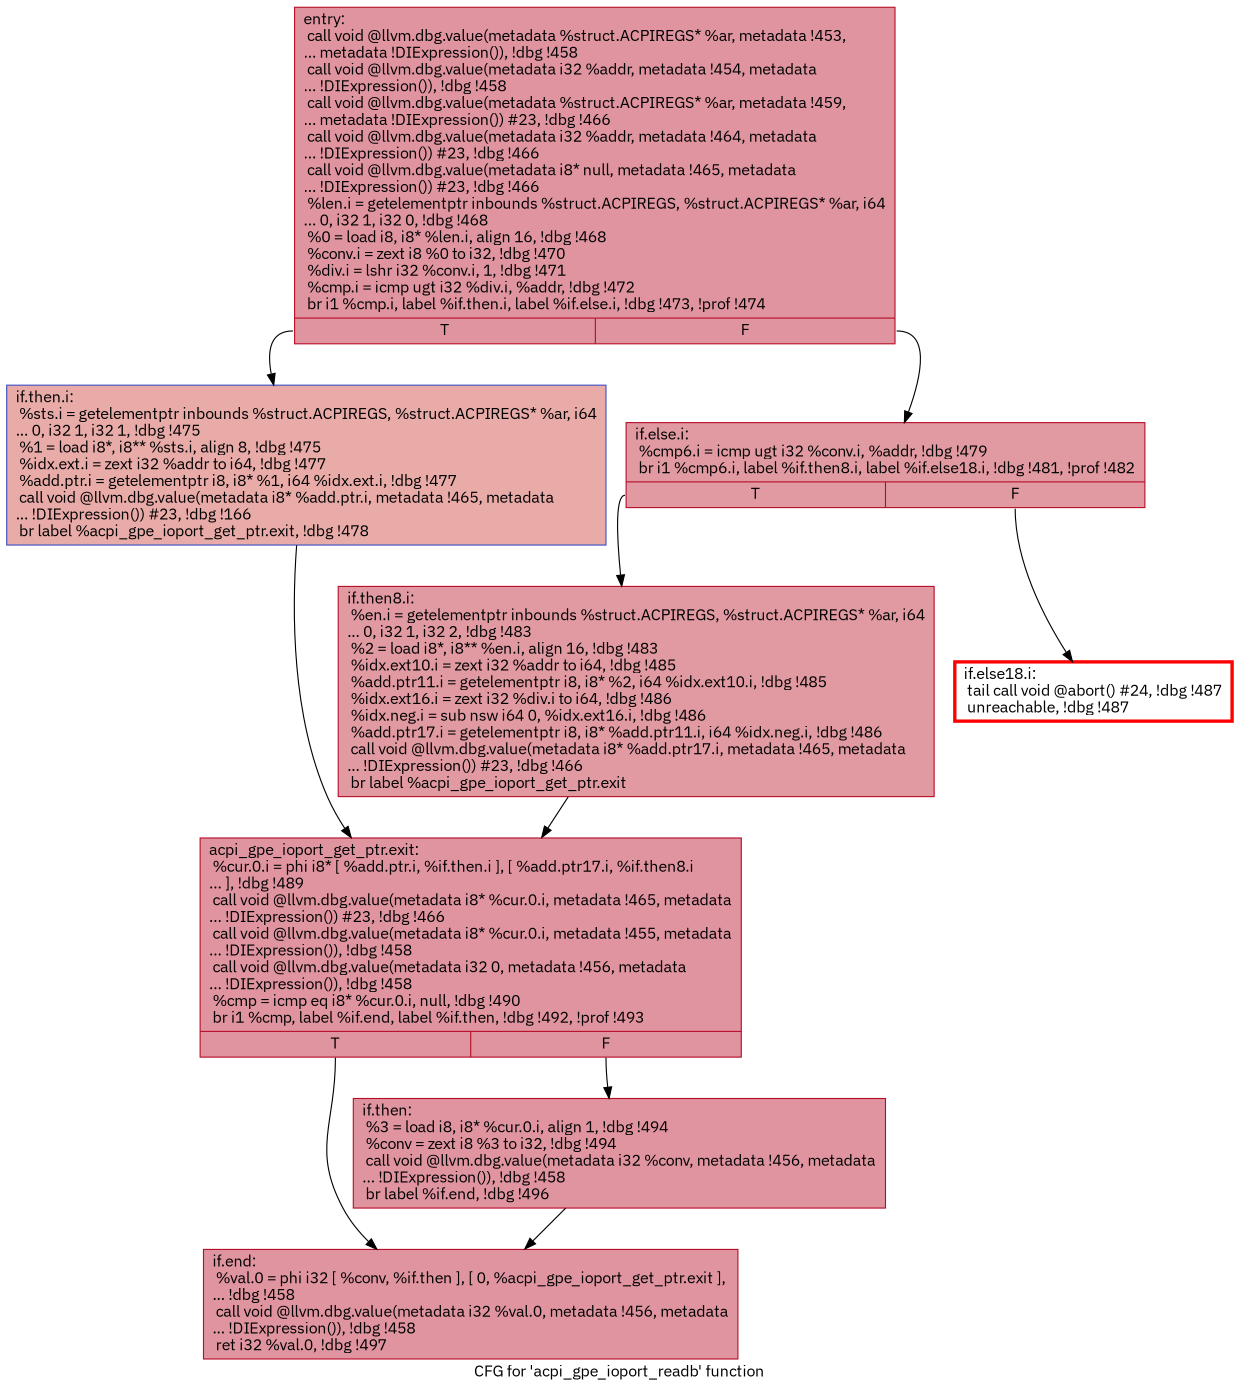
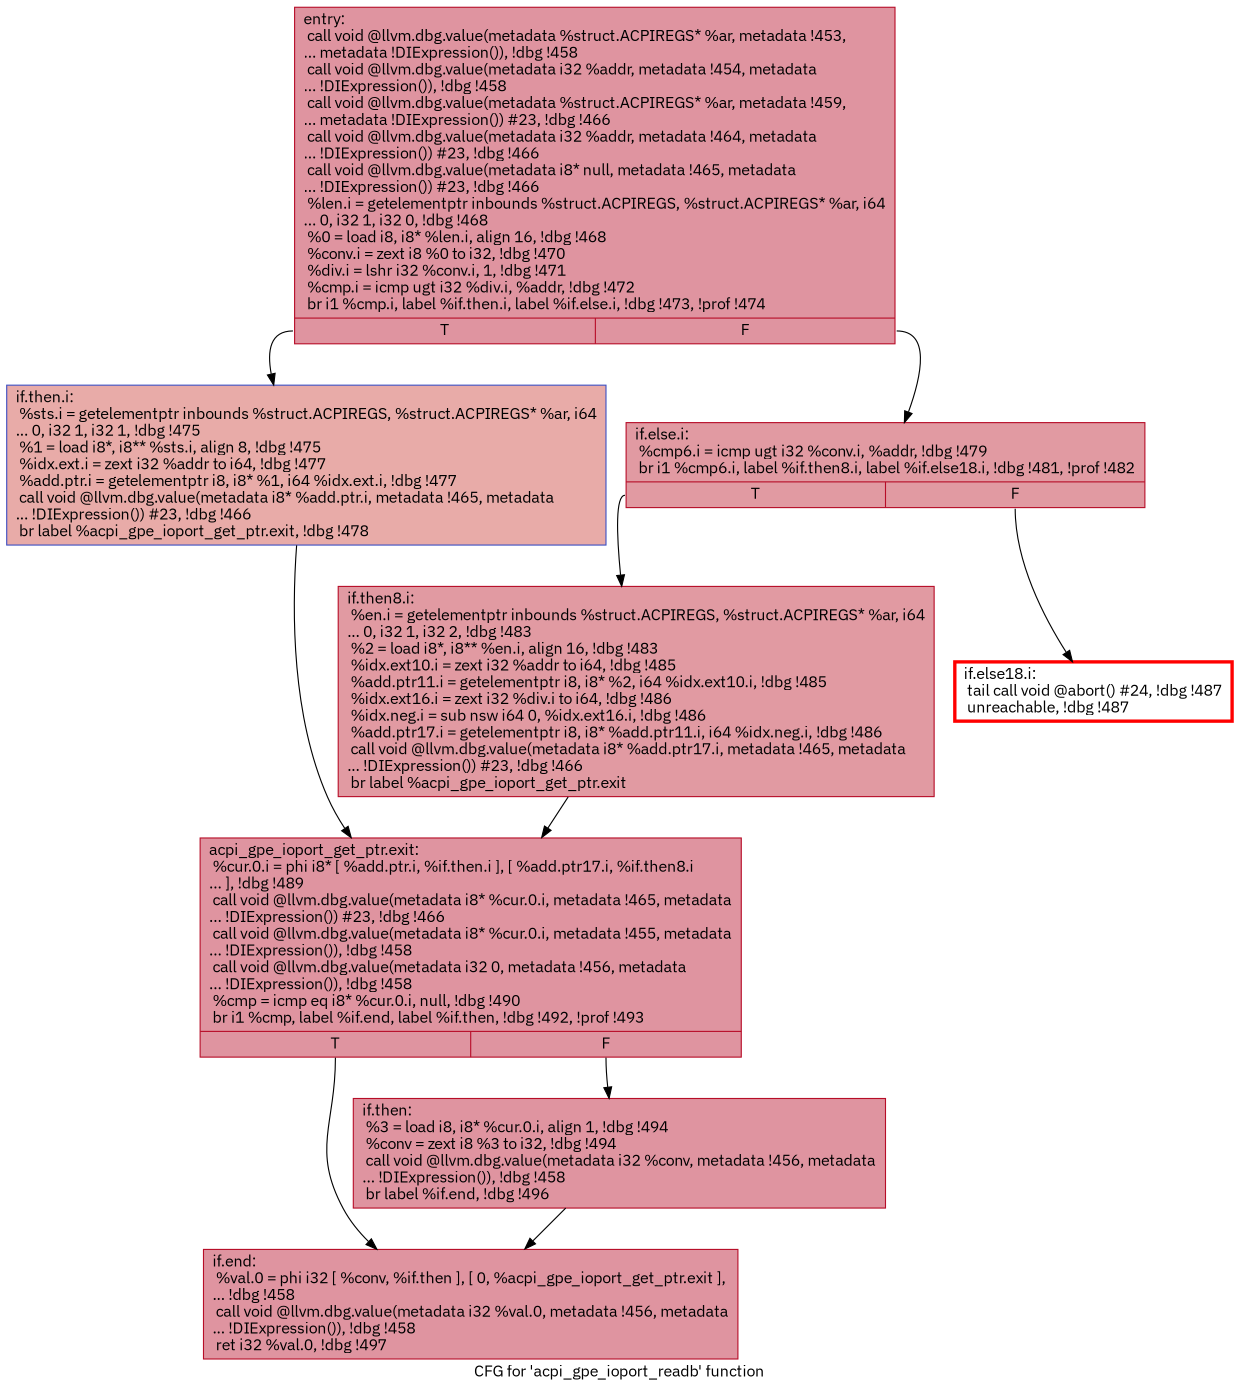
node "if.then.i:": text "... !DIExpression()) #23, !dbg !166" -> "... !DIExpression()) #23, !dbg !466"
